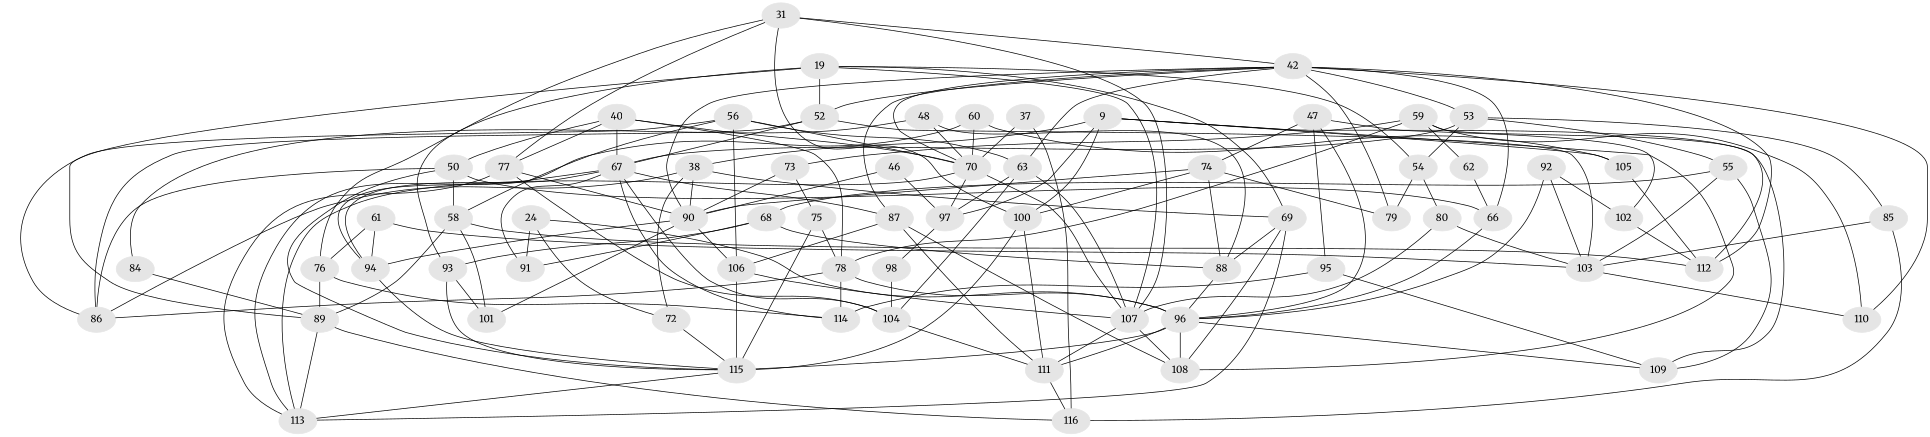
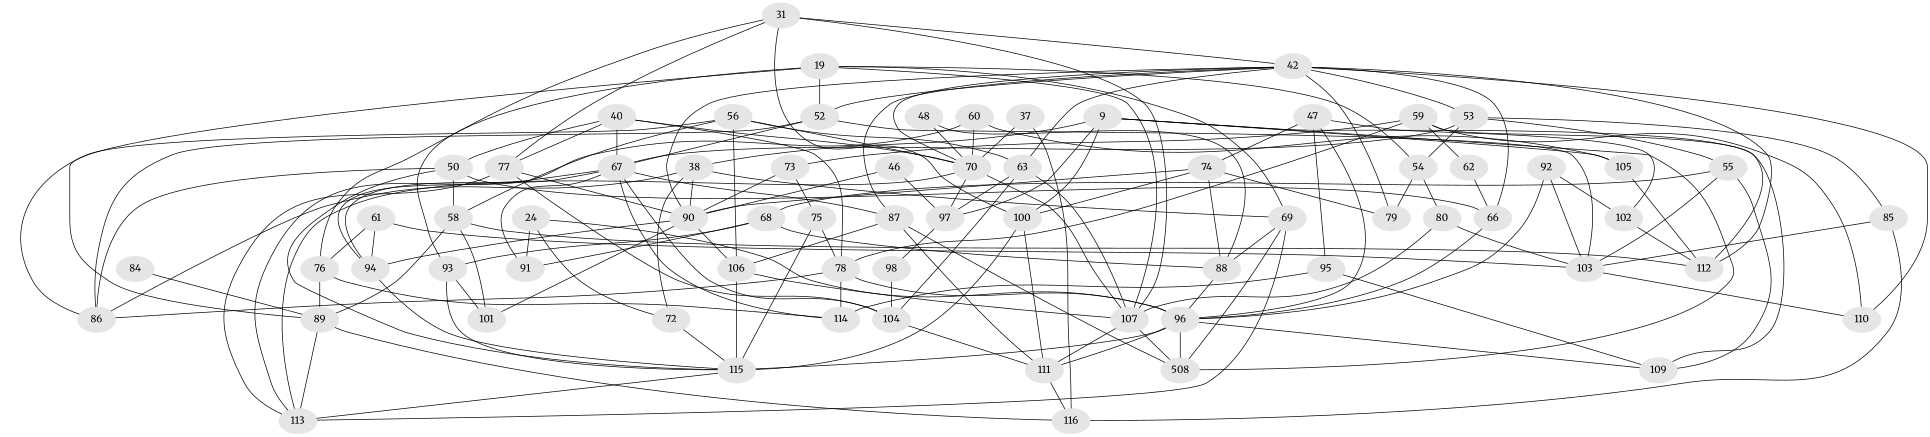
edge "48" -- "84": removed
node "108": label "108" -> "508"
